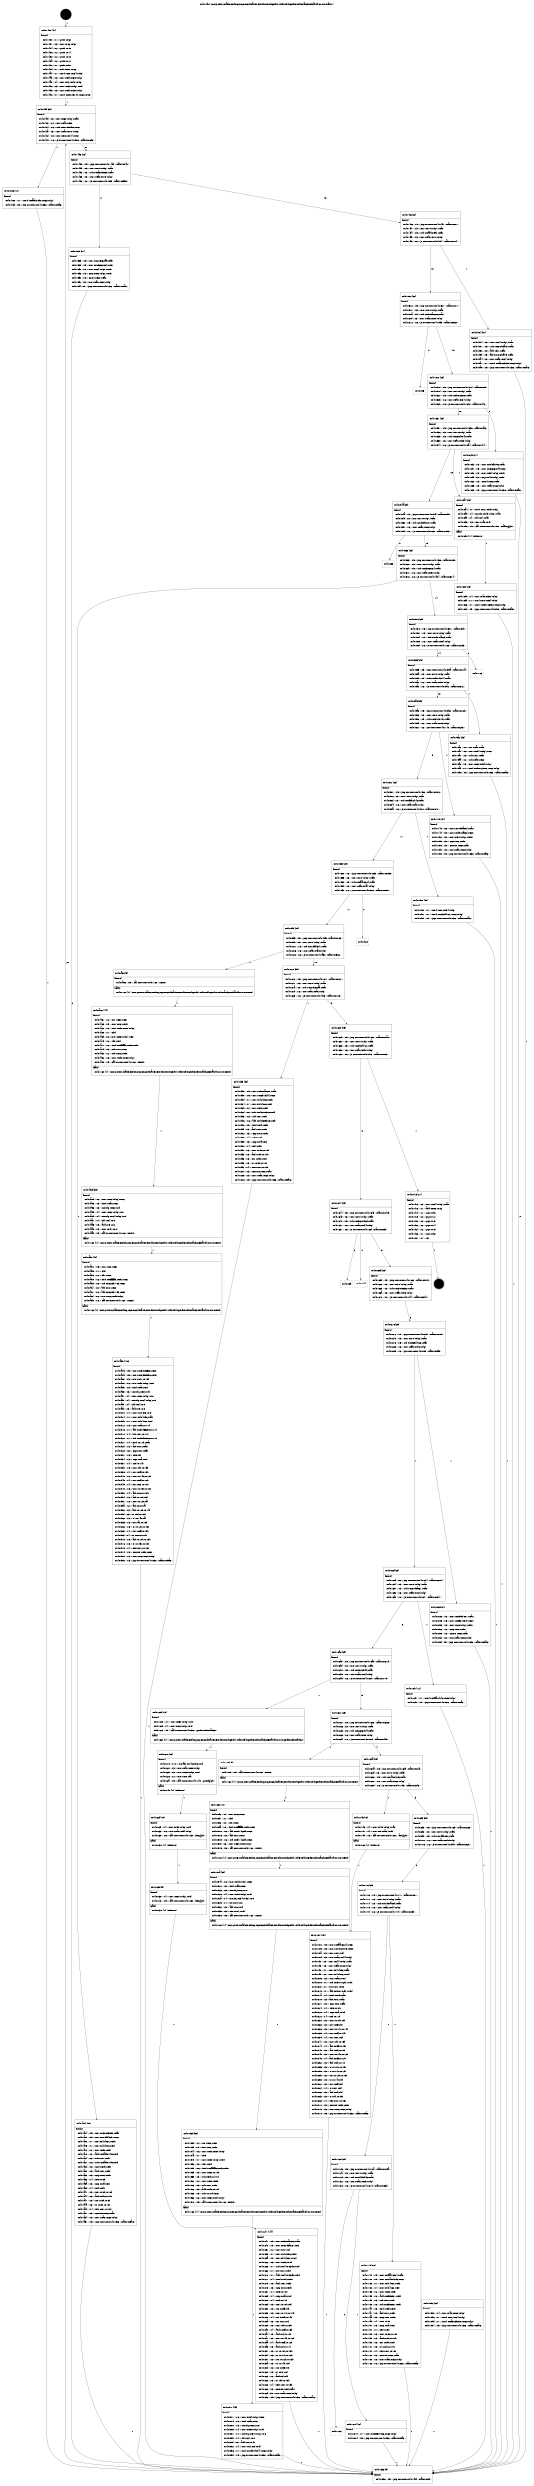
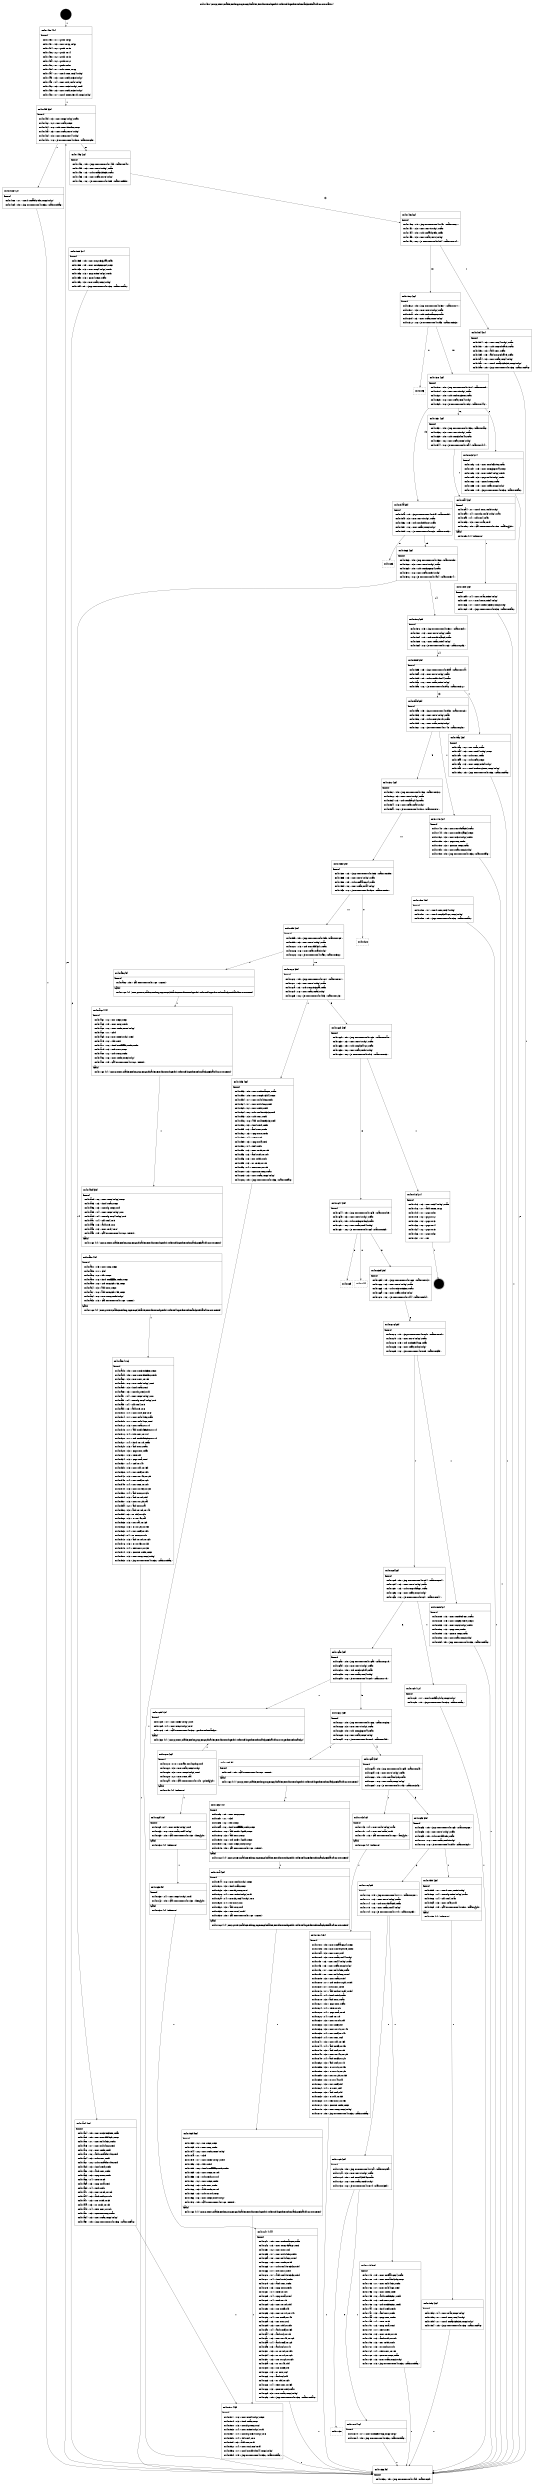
edge "0x4014d6 [22]" -> "0x4019e9 [27]": removed, label "2"
edge "0x401531 [25]" -> "0x40154a [25]": now "0x401518 [25]" -> "0x40154a [25]"
node "0x401763": removed
edge "0x4015c7 [25]" -> "0x401d00 [19]": removed, label "1"
edge "0x401563 [25]" -> "0x401a04 [88]": label " 1" -> " 14"
edge "0x401a8d [35]" -> "0x401ab0 [40]": removed, label "1"
edge "0x401c0b [13]" -> "0x401c18 [23]": reversed
node "0x4019bb [23]": added
edge "0x401a04 [88]" -> "0x401e36 [5]": now "0x401a04 [88]" -> "0x401977 [43]"
